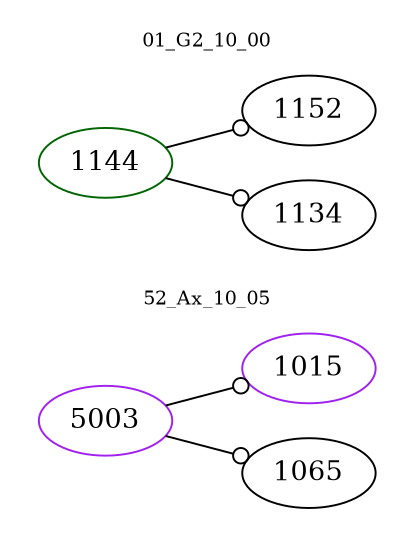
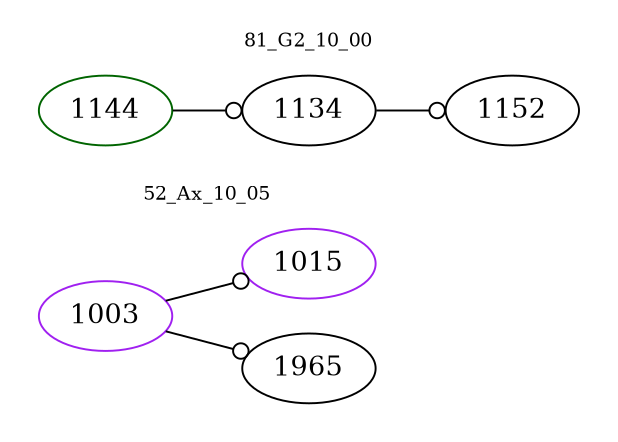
cluster "01_G2_10_00": label "01_G2_10_00" -> "81_G2_10_00"
edge "1144" -> "1152": now "1134" -> "1152"
node "5003": label "5003" -> "1003"
node "1065": label "1065" -> "1965"
